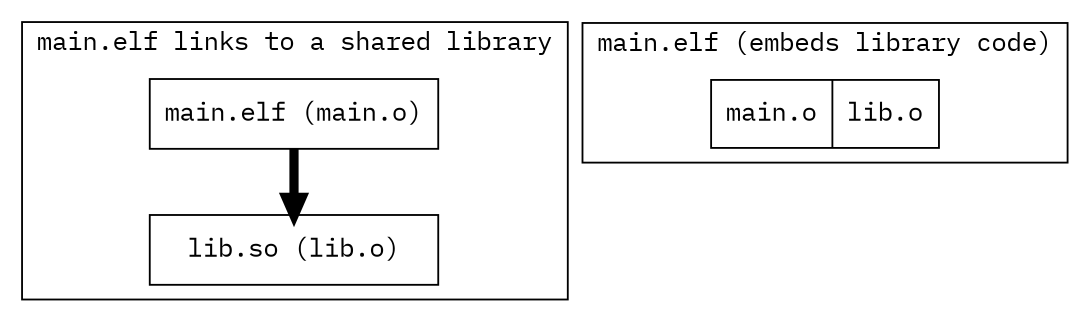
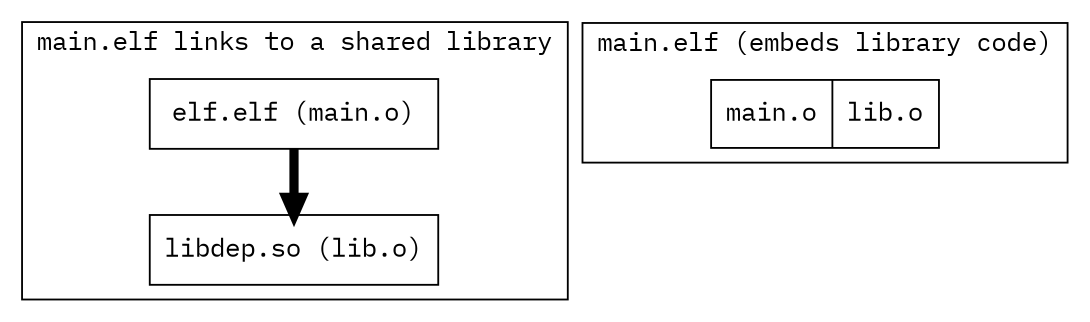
node "main.elf (main.o)": label "main.elf (main.o)" -> "elf.elf (main.o)"
node "lib.so (lib.o)": label "lib.so (lib.o)" -> "libdep.so (lib.o)"
